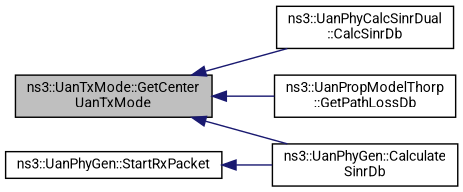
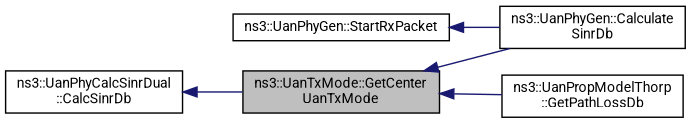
edge "ns3::UanPhyCalcSinrDual ::CalcSinrDb" -> "ns3::UanTxMode::GetCenter UanTxMode": reversed
